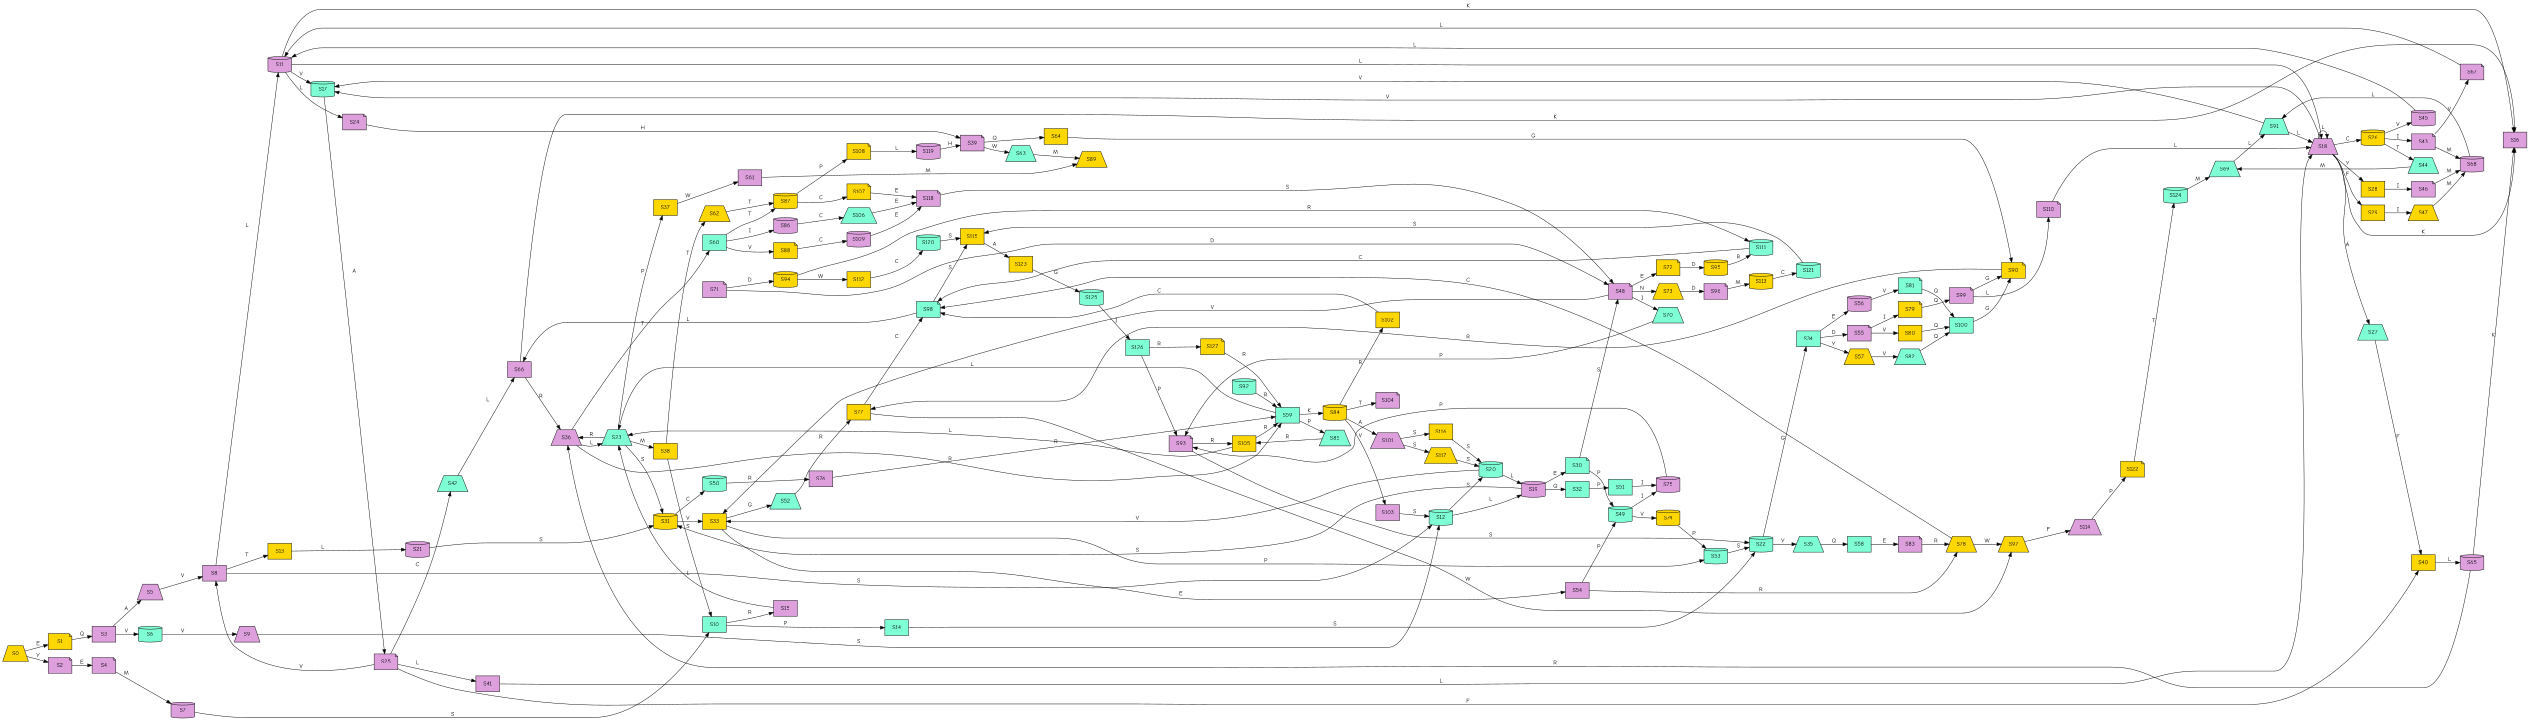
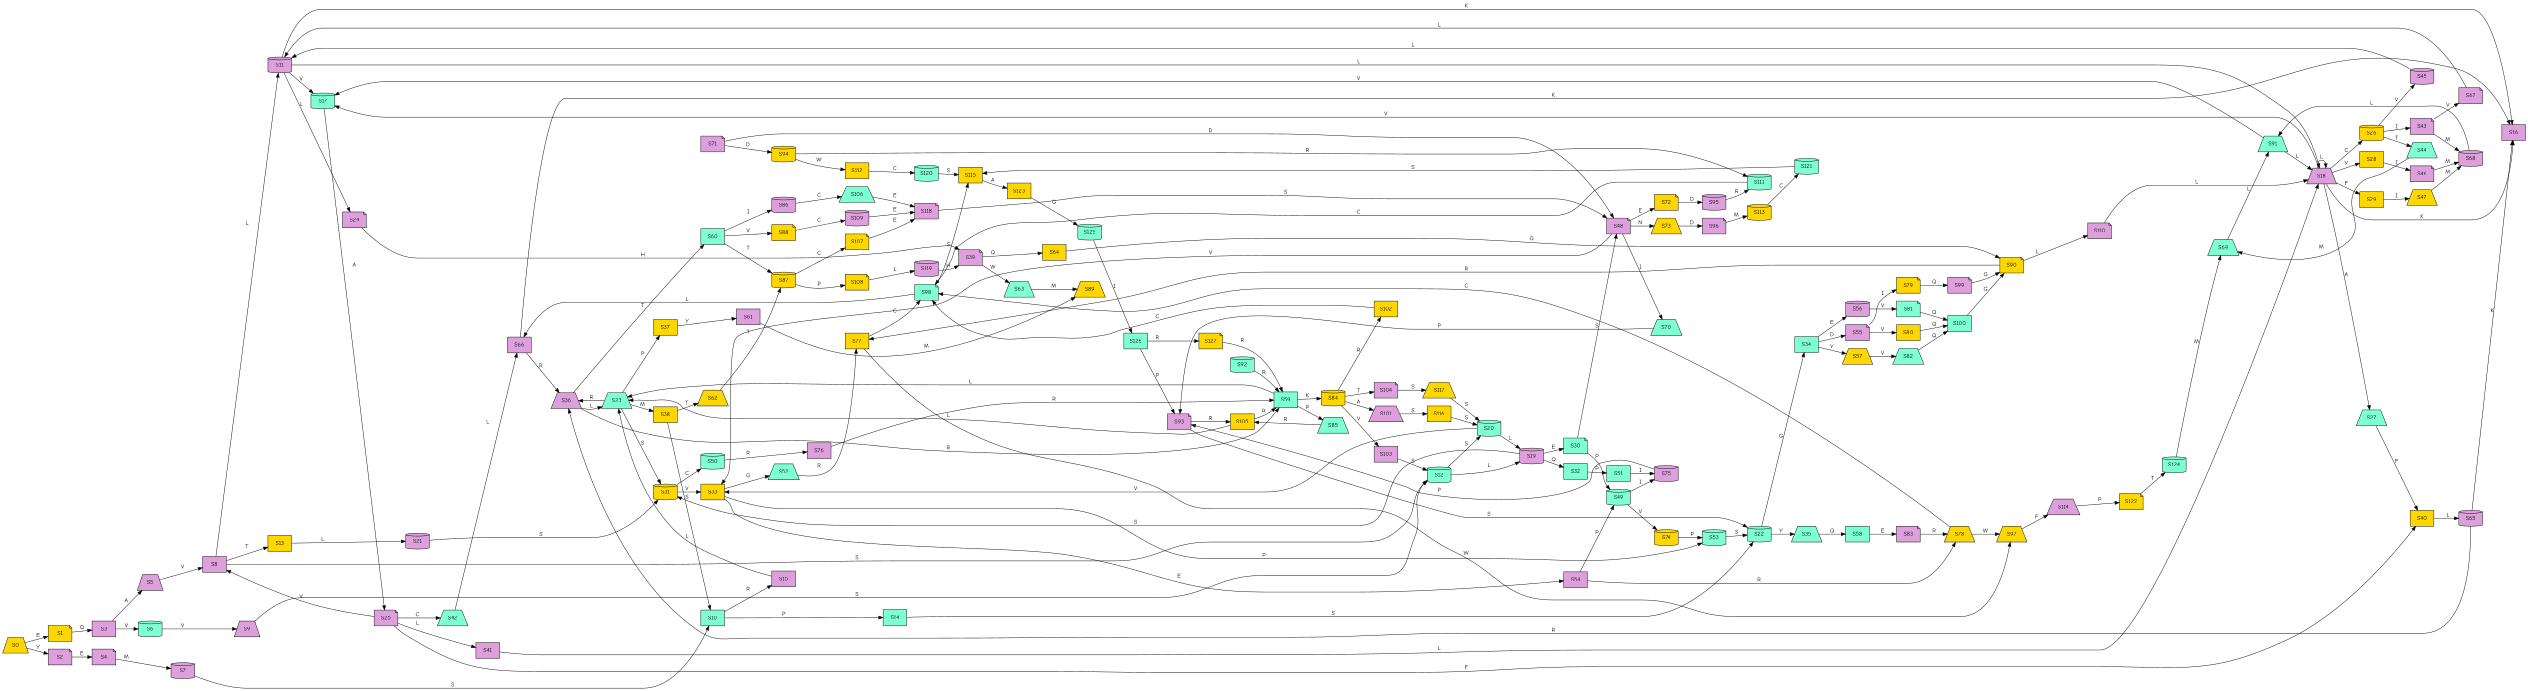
edge "S37" -> "S61": label "W" -> "Y"
node "S95": fillcolor gold -> plum
edge "S99" -> "S110": now "S90" -> "S110"
edge "S101" -> "S117": now "S104" -> "S117"
